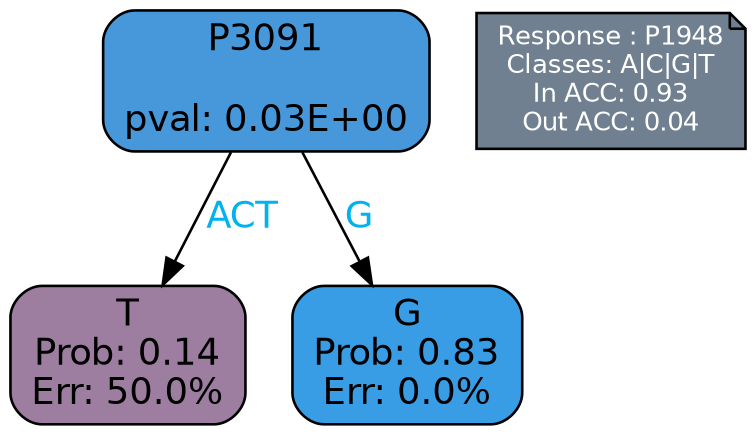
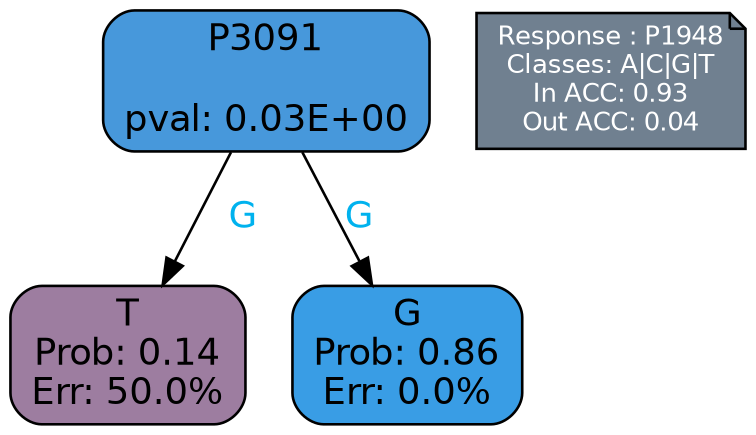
edge "P3091 pval: 0.03E+00" -> "T Prob: 0.14 Err: 50.0%": label "ACT" -> "G"
node "G Prob: 0.83 Err: 0.0%": label "G Prob: 0.83 Err: 0.0%" -> "G Prob: 0.86 Err: 0.0%"
